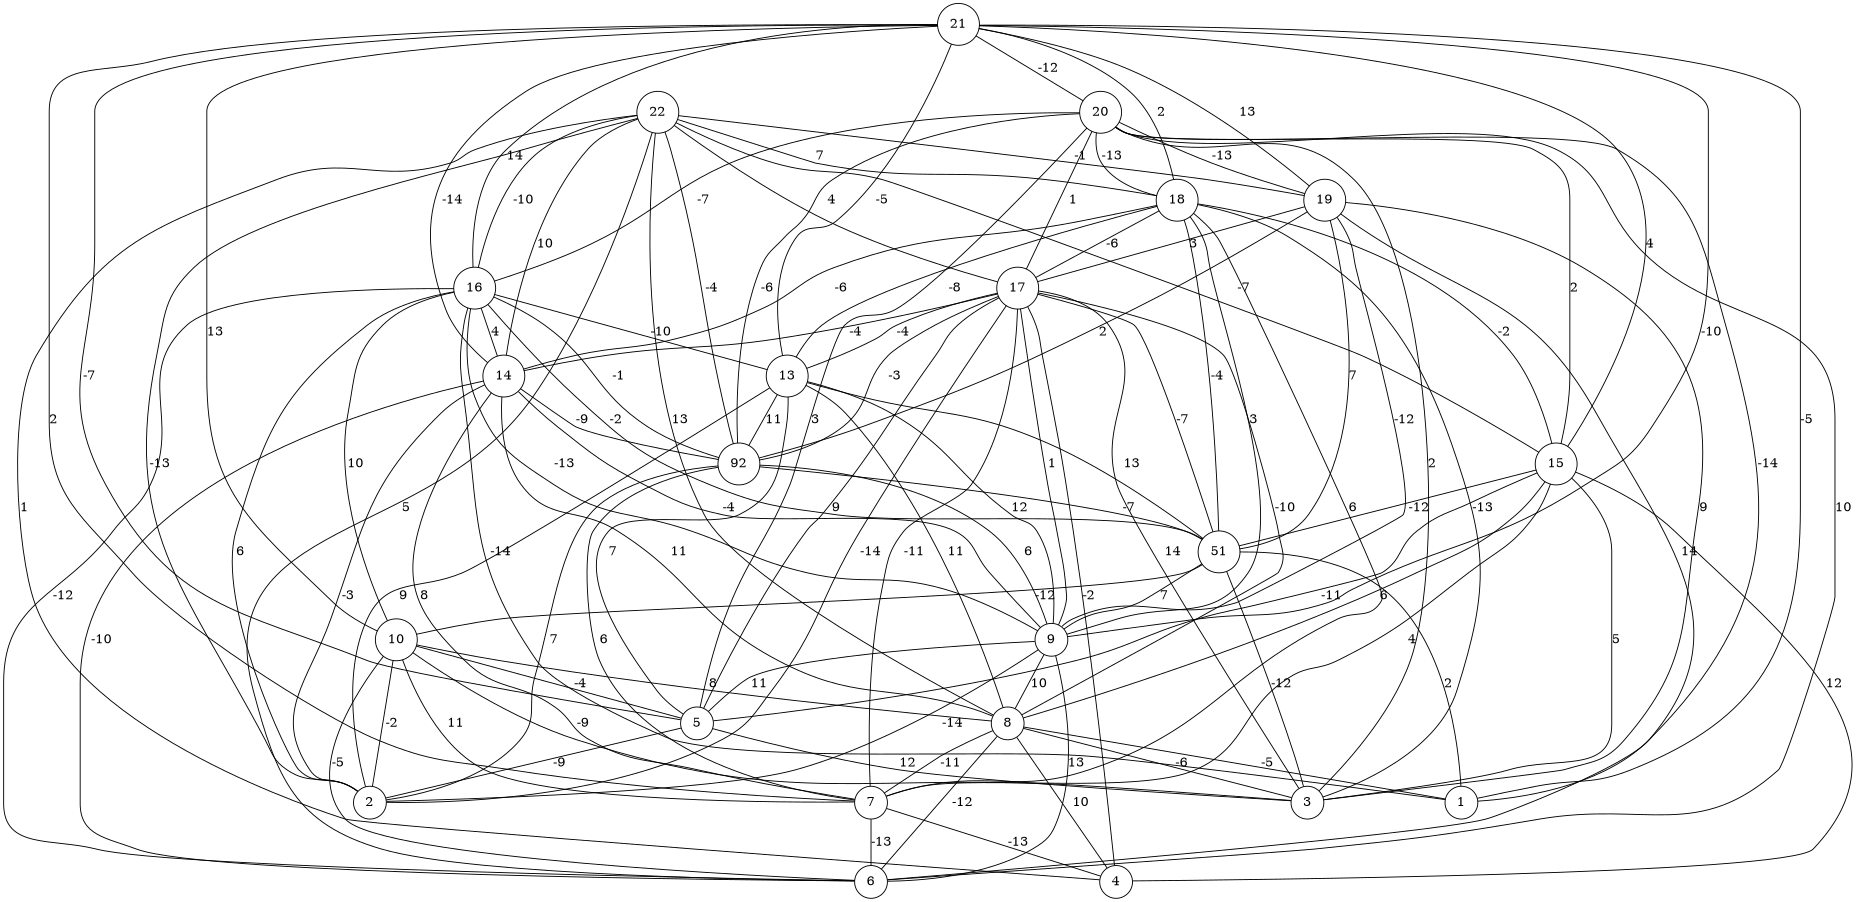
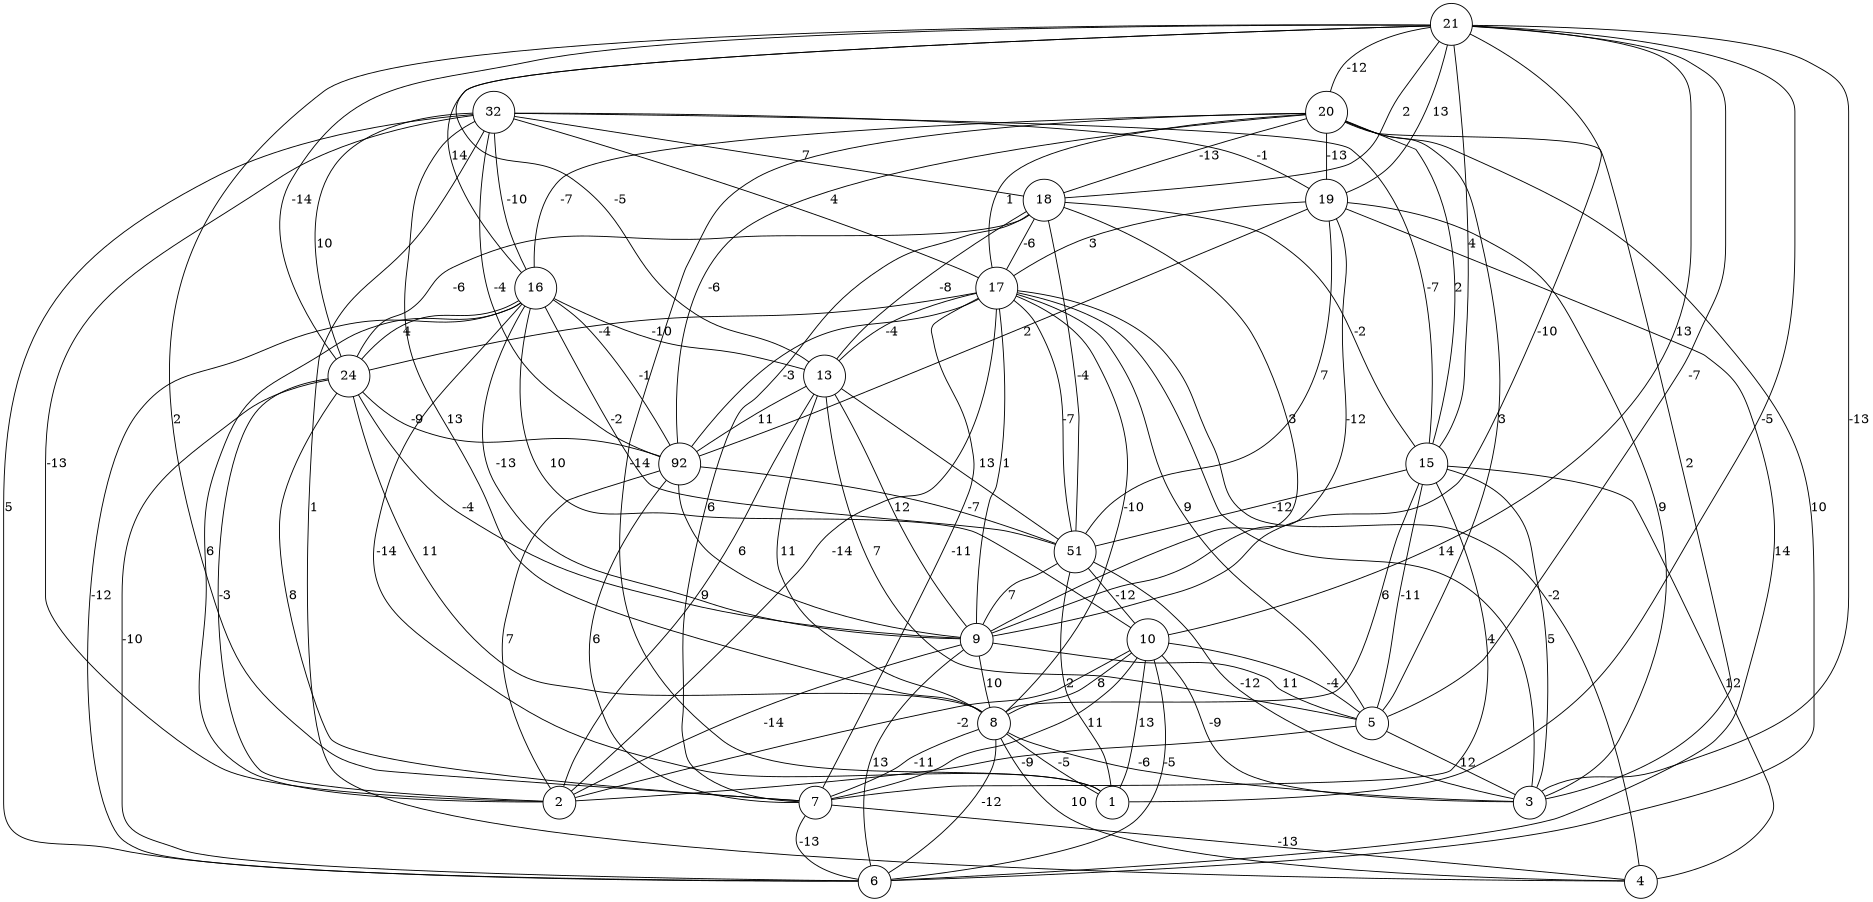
node "22": label "22" -> "32"
node "14": label "14" -> "24"
edge "18" -- "3": now "21" -- "3"
edge "10" -- "1": added, label "13"
